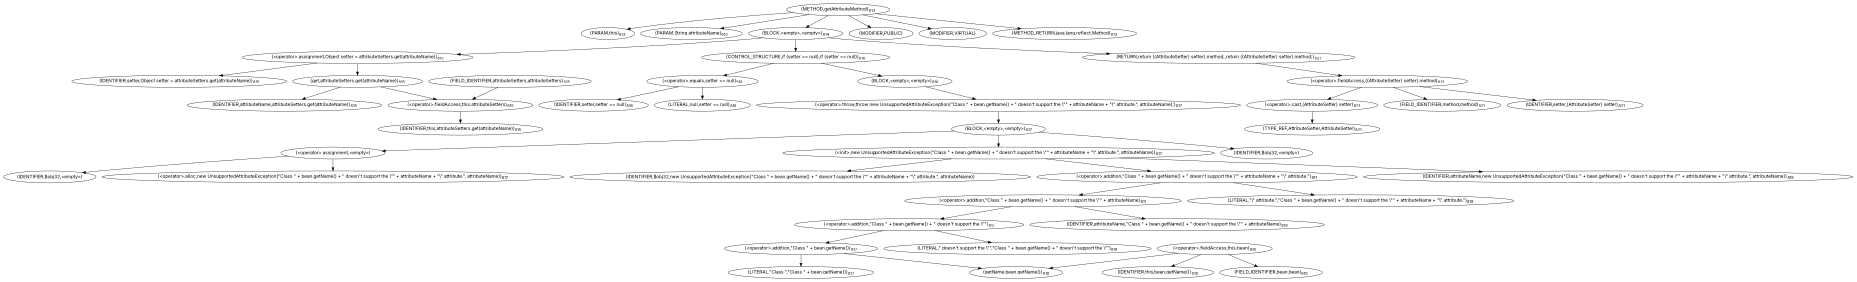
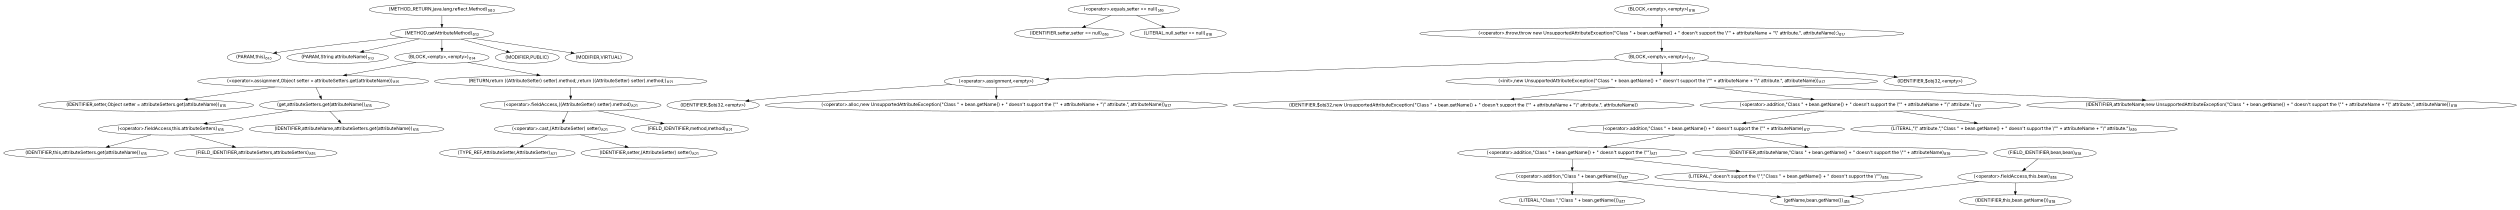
edge "(METHOD,getAttributeMethod)" -> "(METHOD_RETURN,java.lang.reflect.Method)": reversed
node "(METHOD_RETURN,java.lang.reflect.Method)": text "813" -> "883"
node "(CONTROL_STRUCTURE,if (setter == null),if (setter == null))": removed
edge "(FIELD_IDENTIFIER,attributeSetters,attributeSetters)" -> "(<operator>.fieldAccess,this.attributeSetters)": reversed
edge "(<operator>.fieldAccess,((AttributeSetter) setter).method)" -> "(IDENTIFIER,setter,(AttributeSetter) setter)": now "(<operator>.cast,(AttributeSetter) setter)" -> "(IDENTIFIER,setter,(AttributeSetter) setter)"
edge "(<operator>.fieldAccess,this.bean)" -> "(FIELD_IDENTIFIER,bean,bean)": reversed
node "(getName,bean.getName())": text "818" -> "418"
